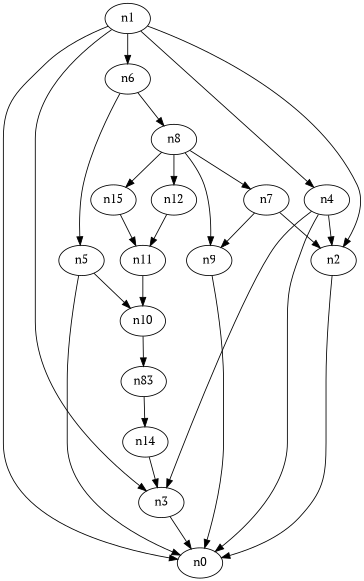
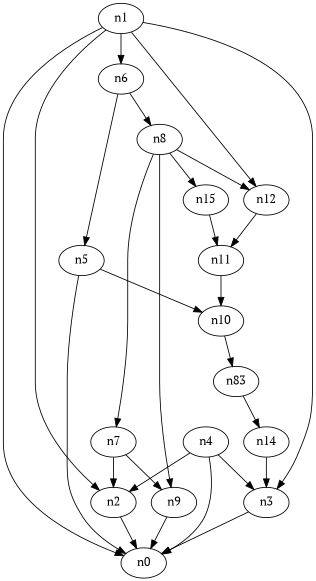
edge "n1" -> "n4": now "n1" -> "n12"
